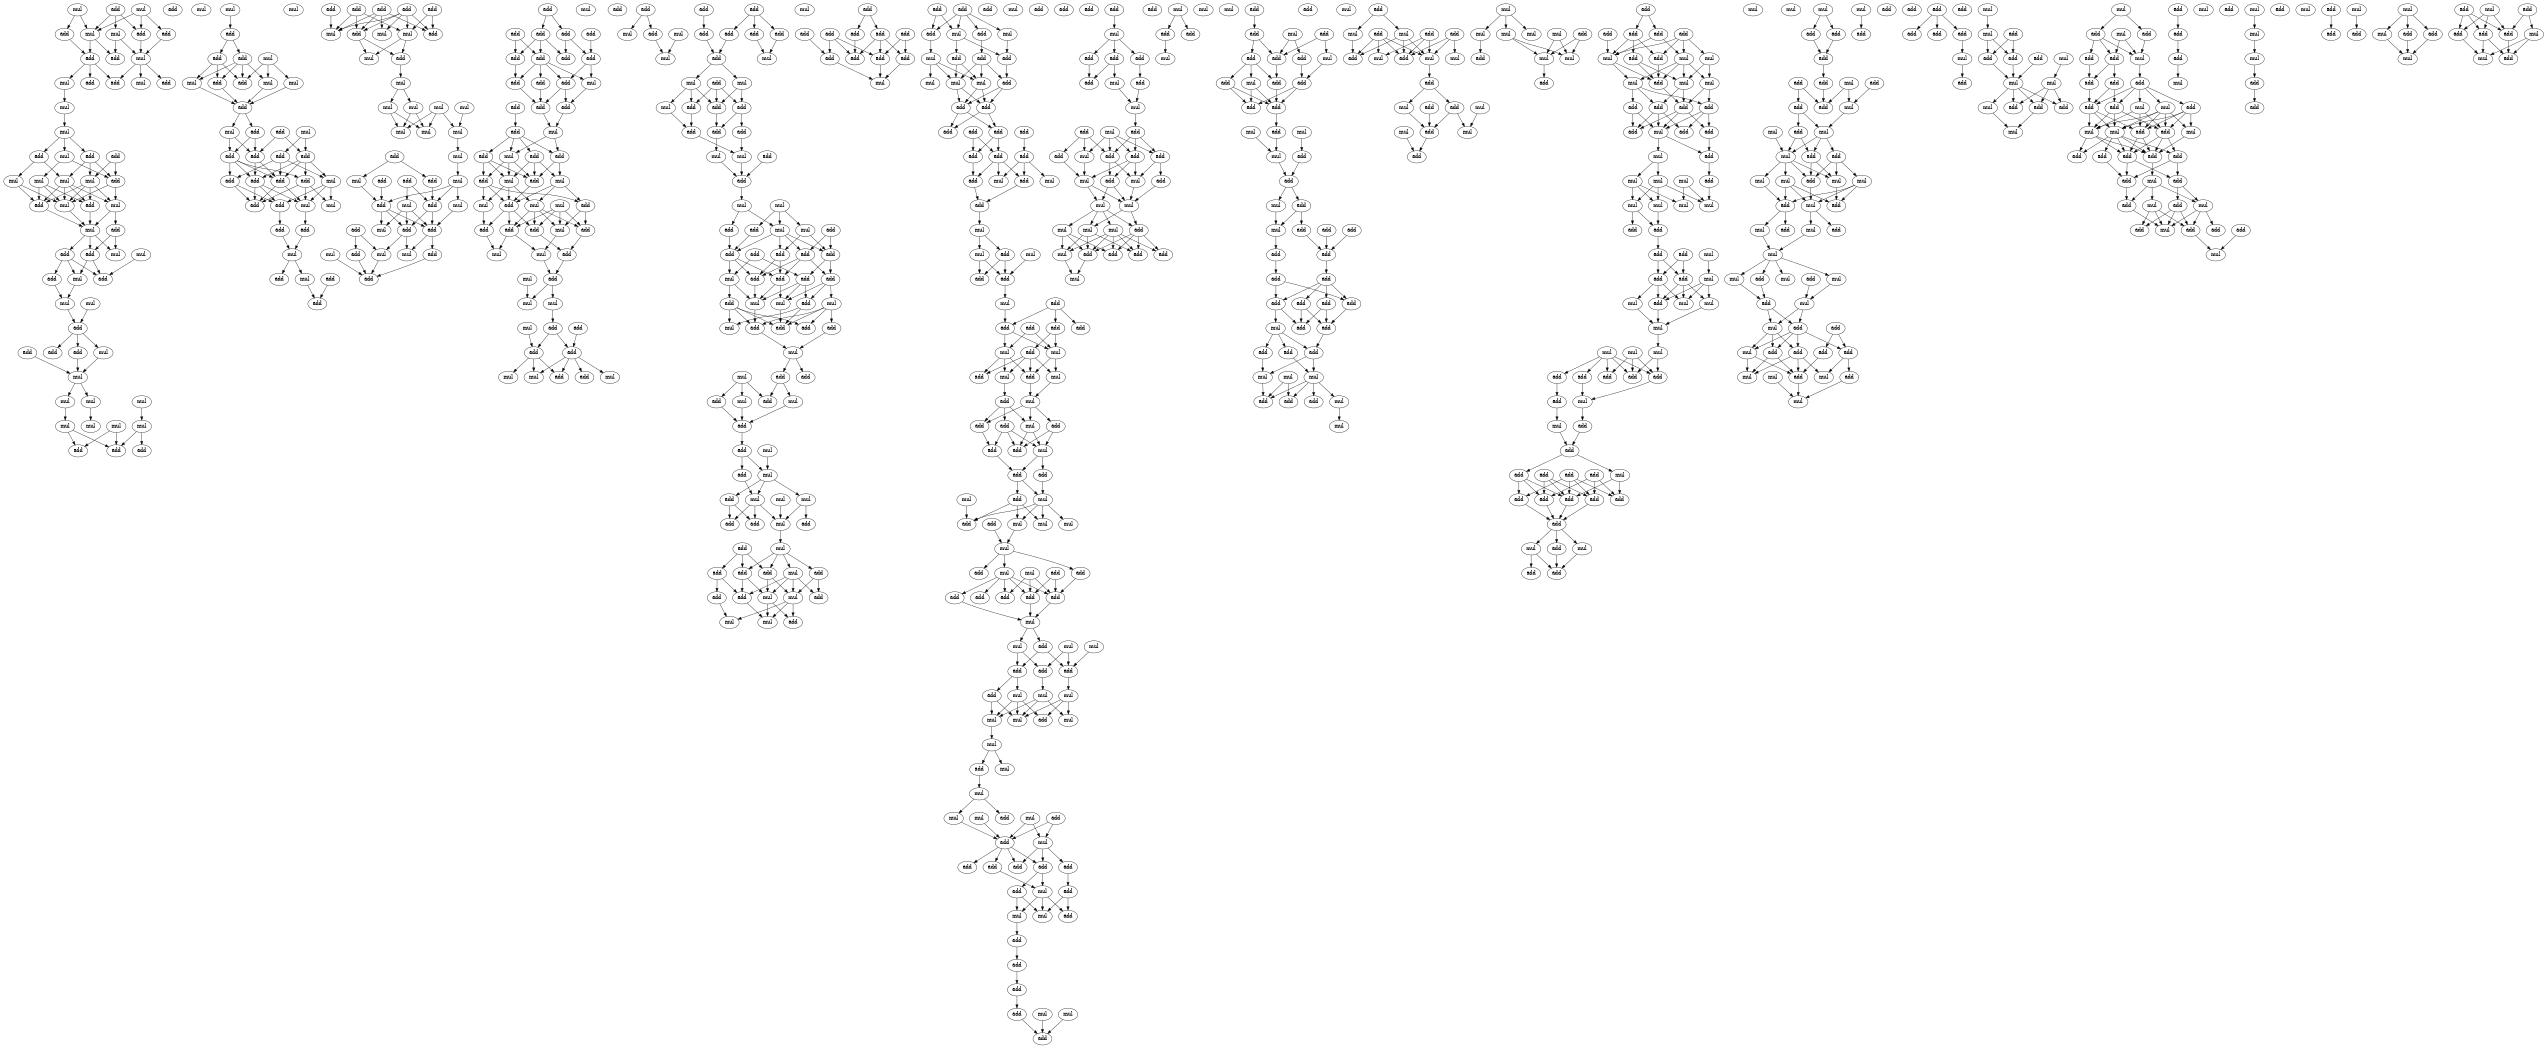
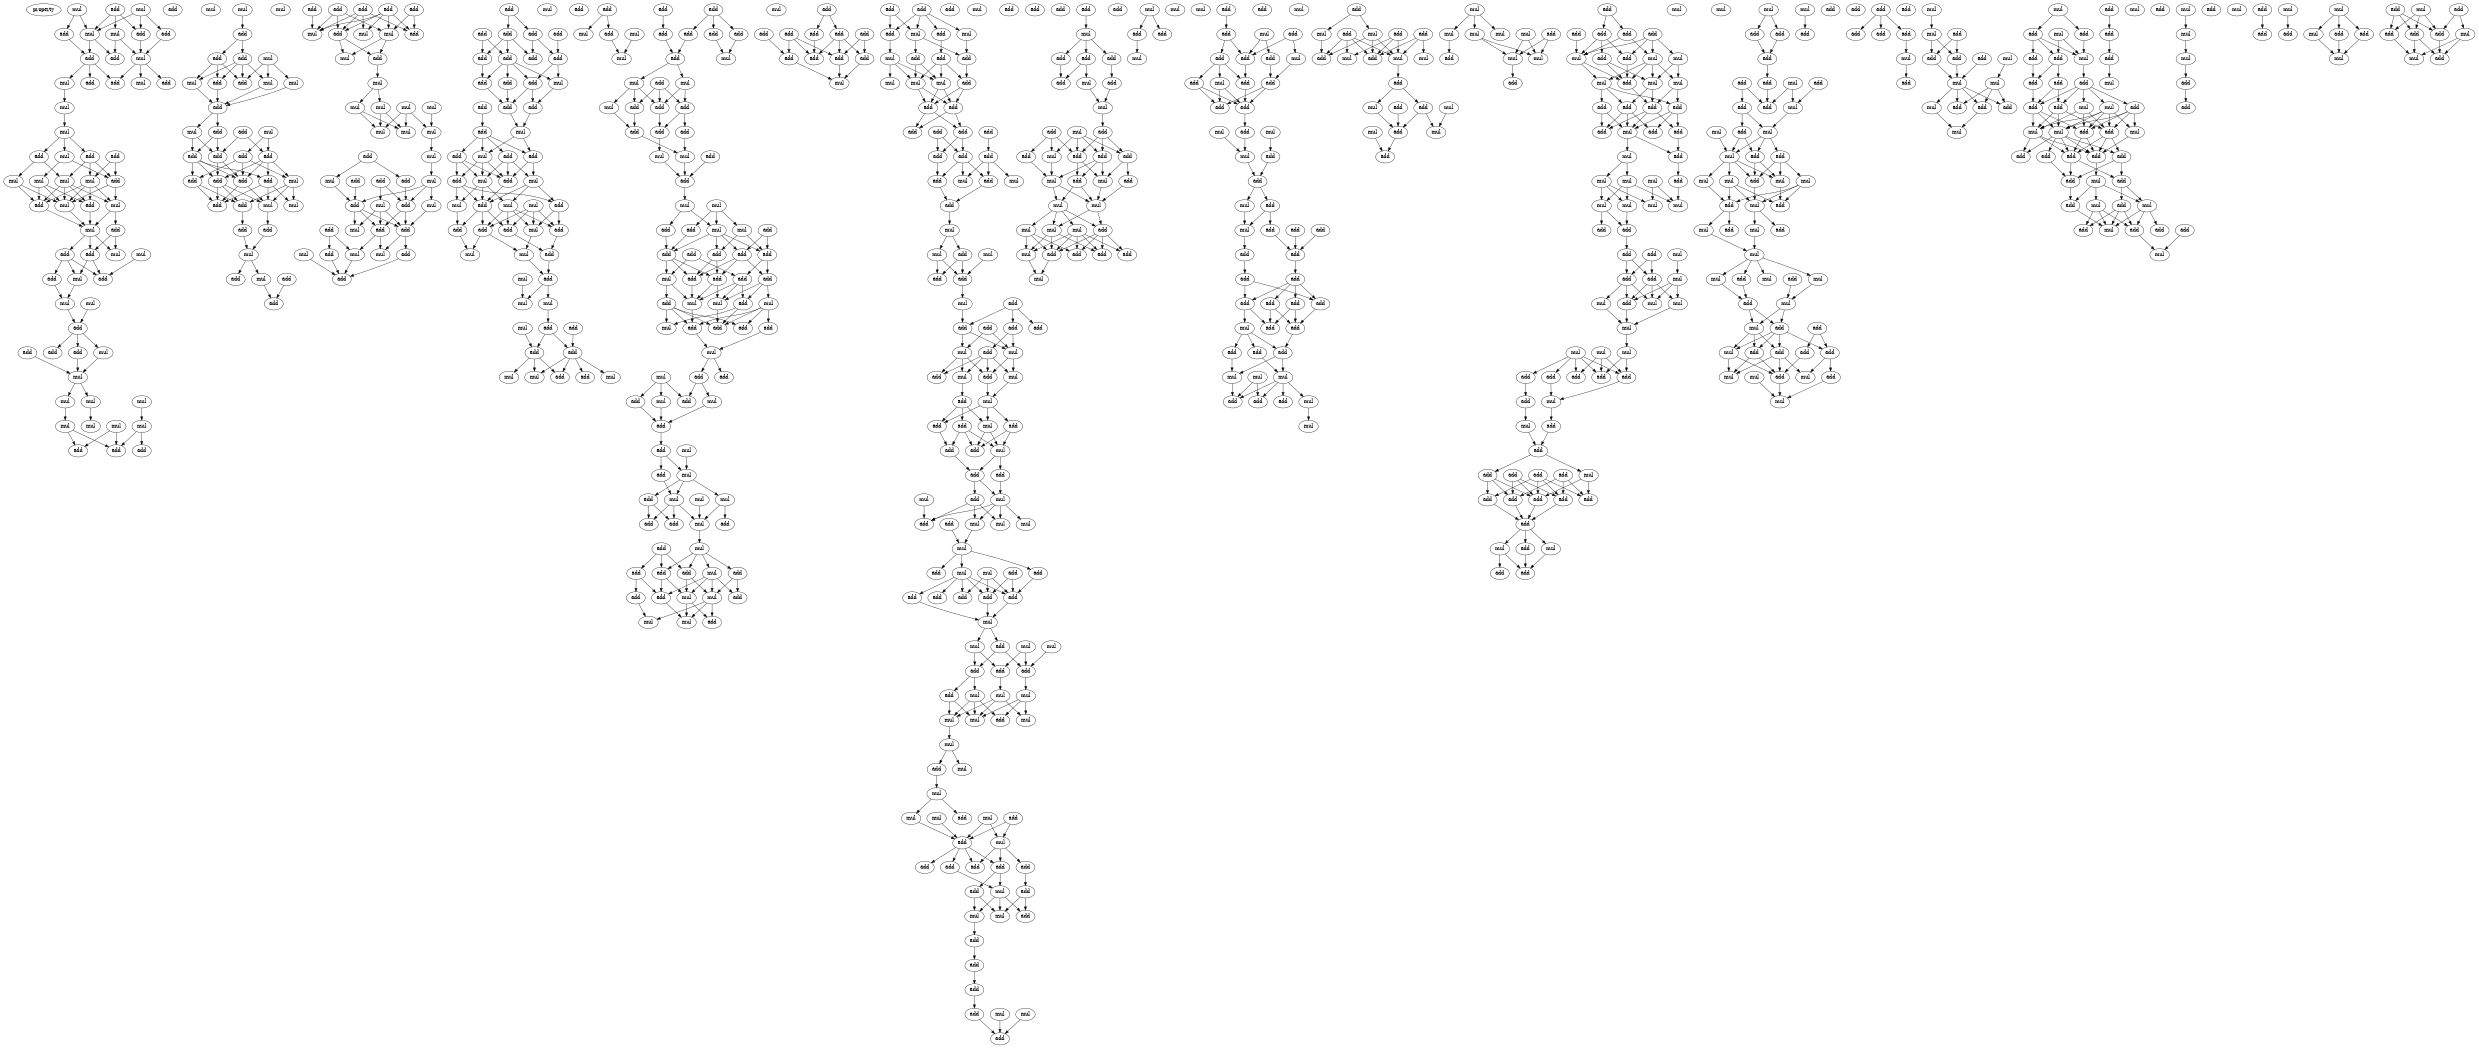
node "property": added
